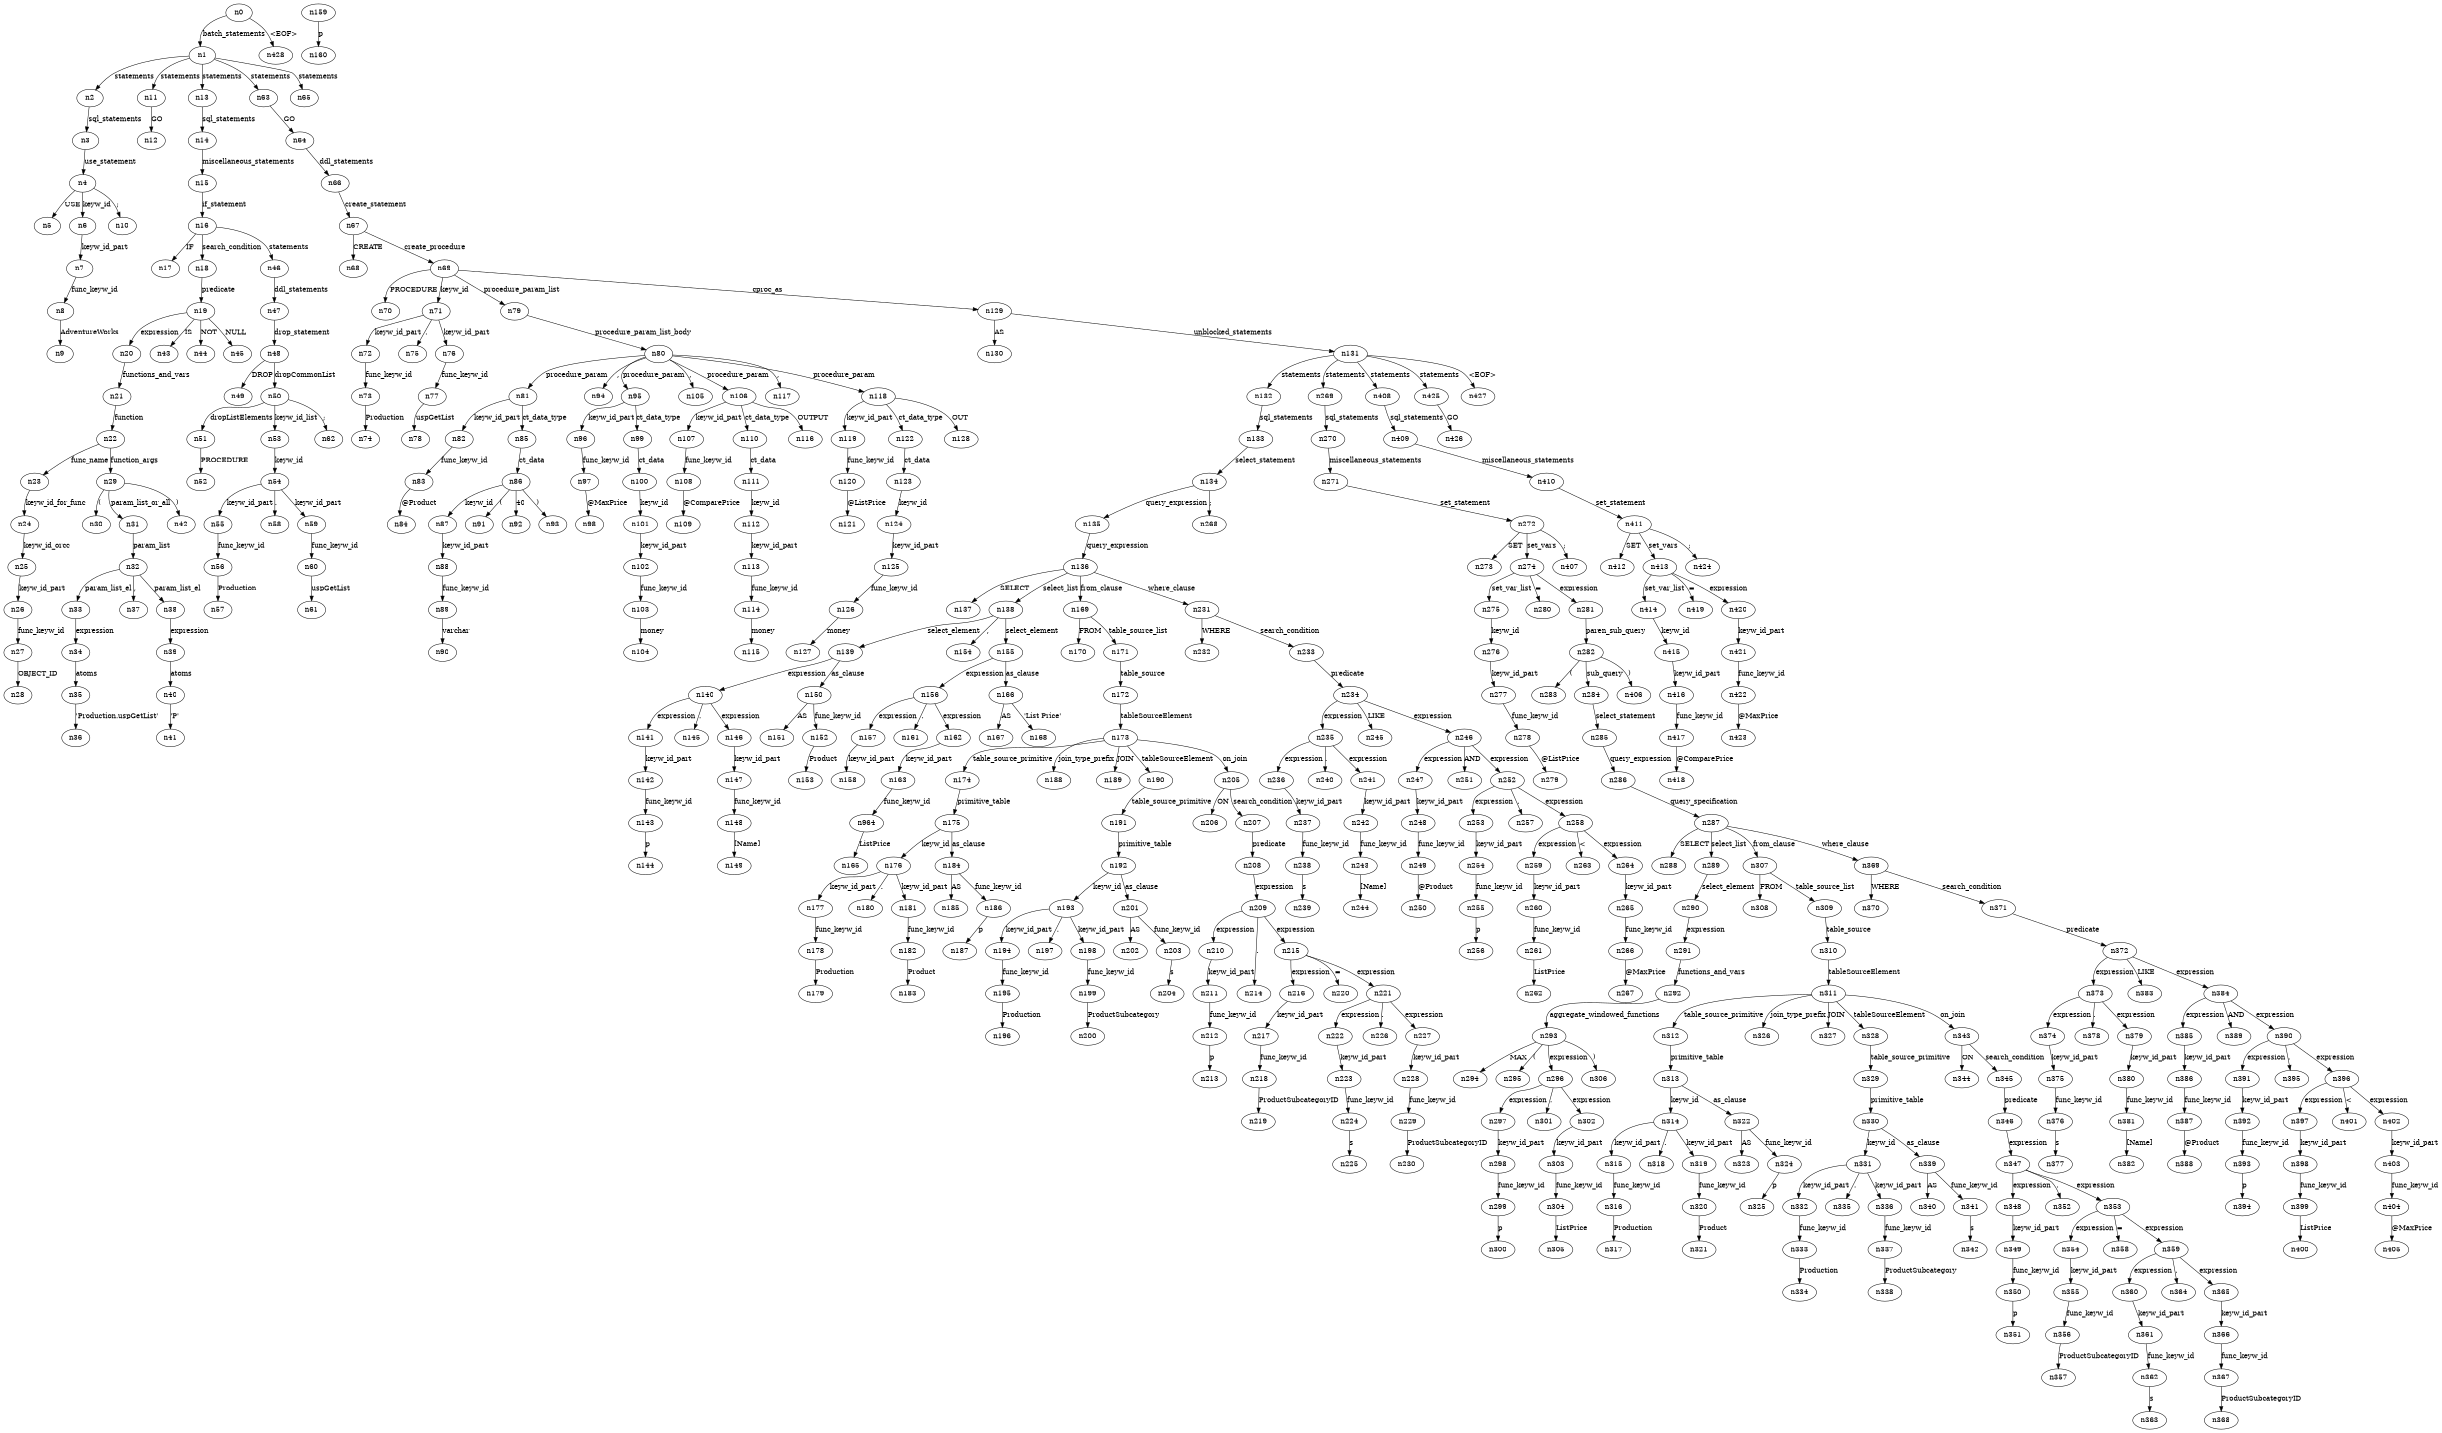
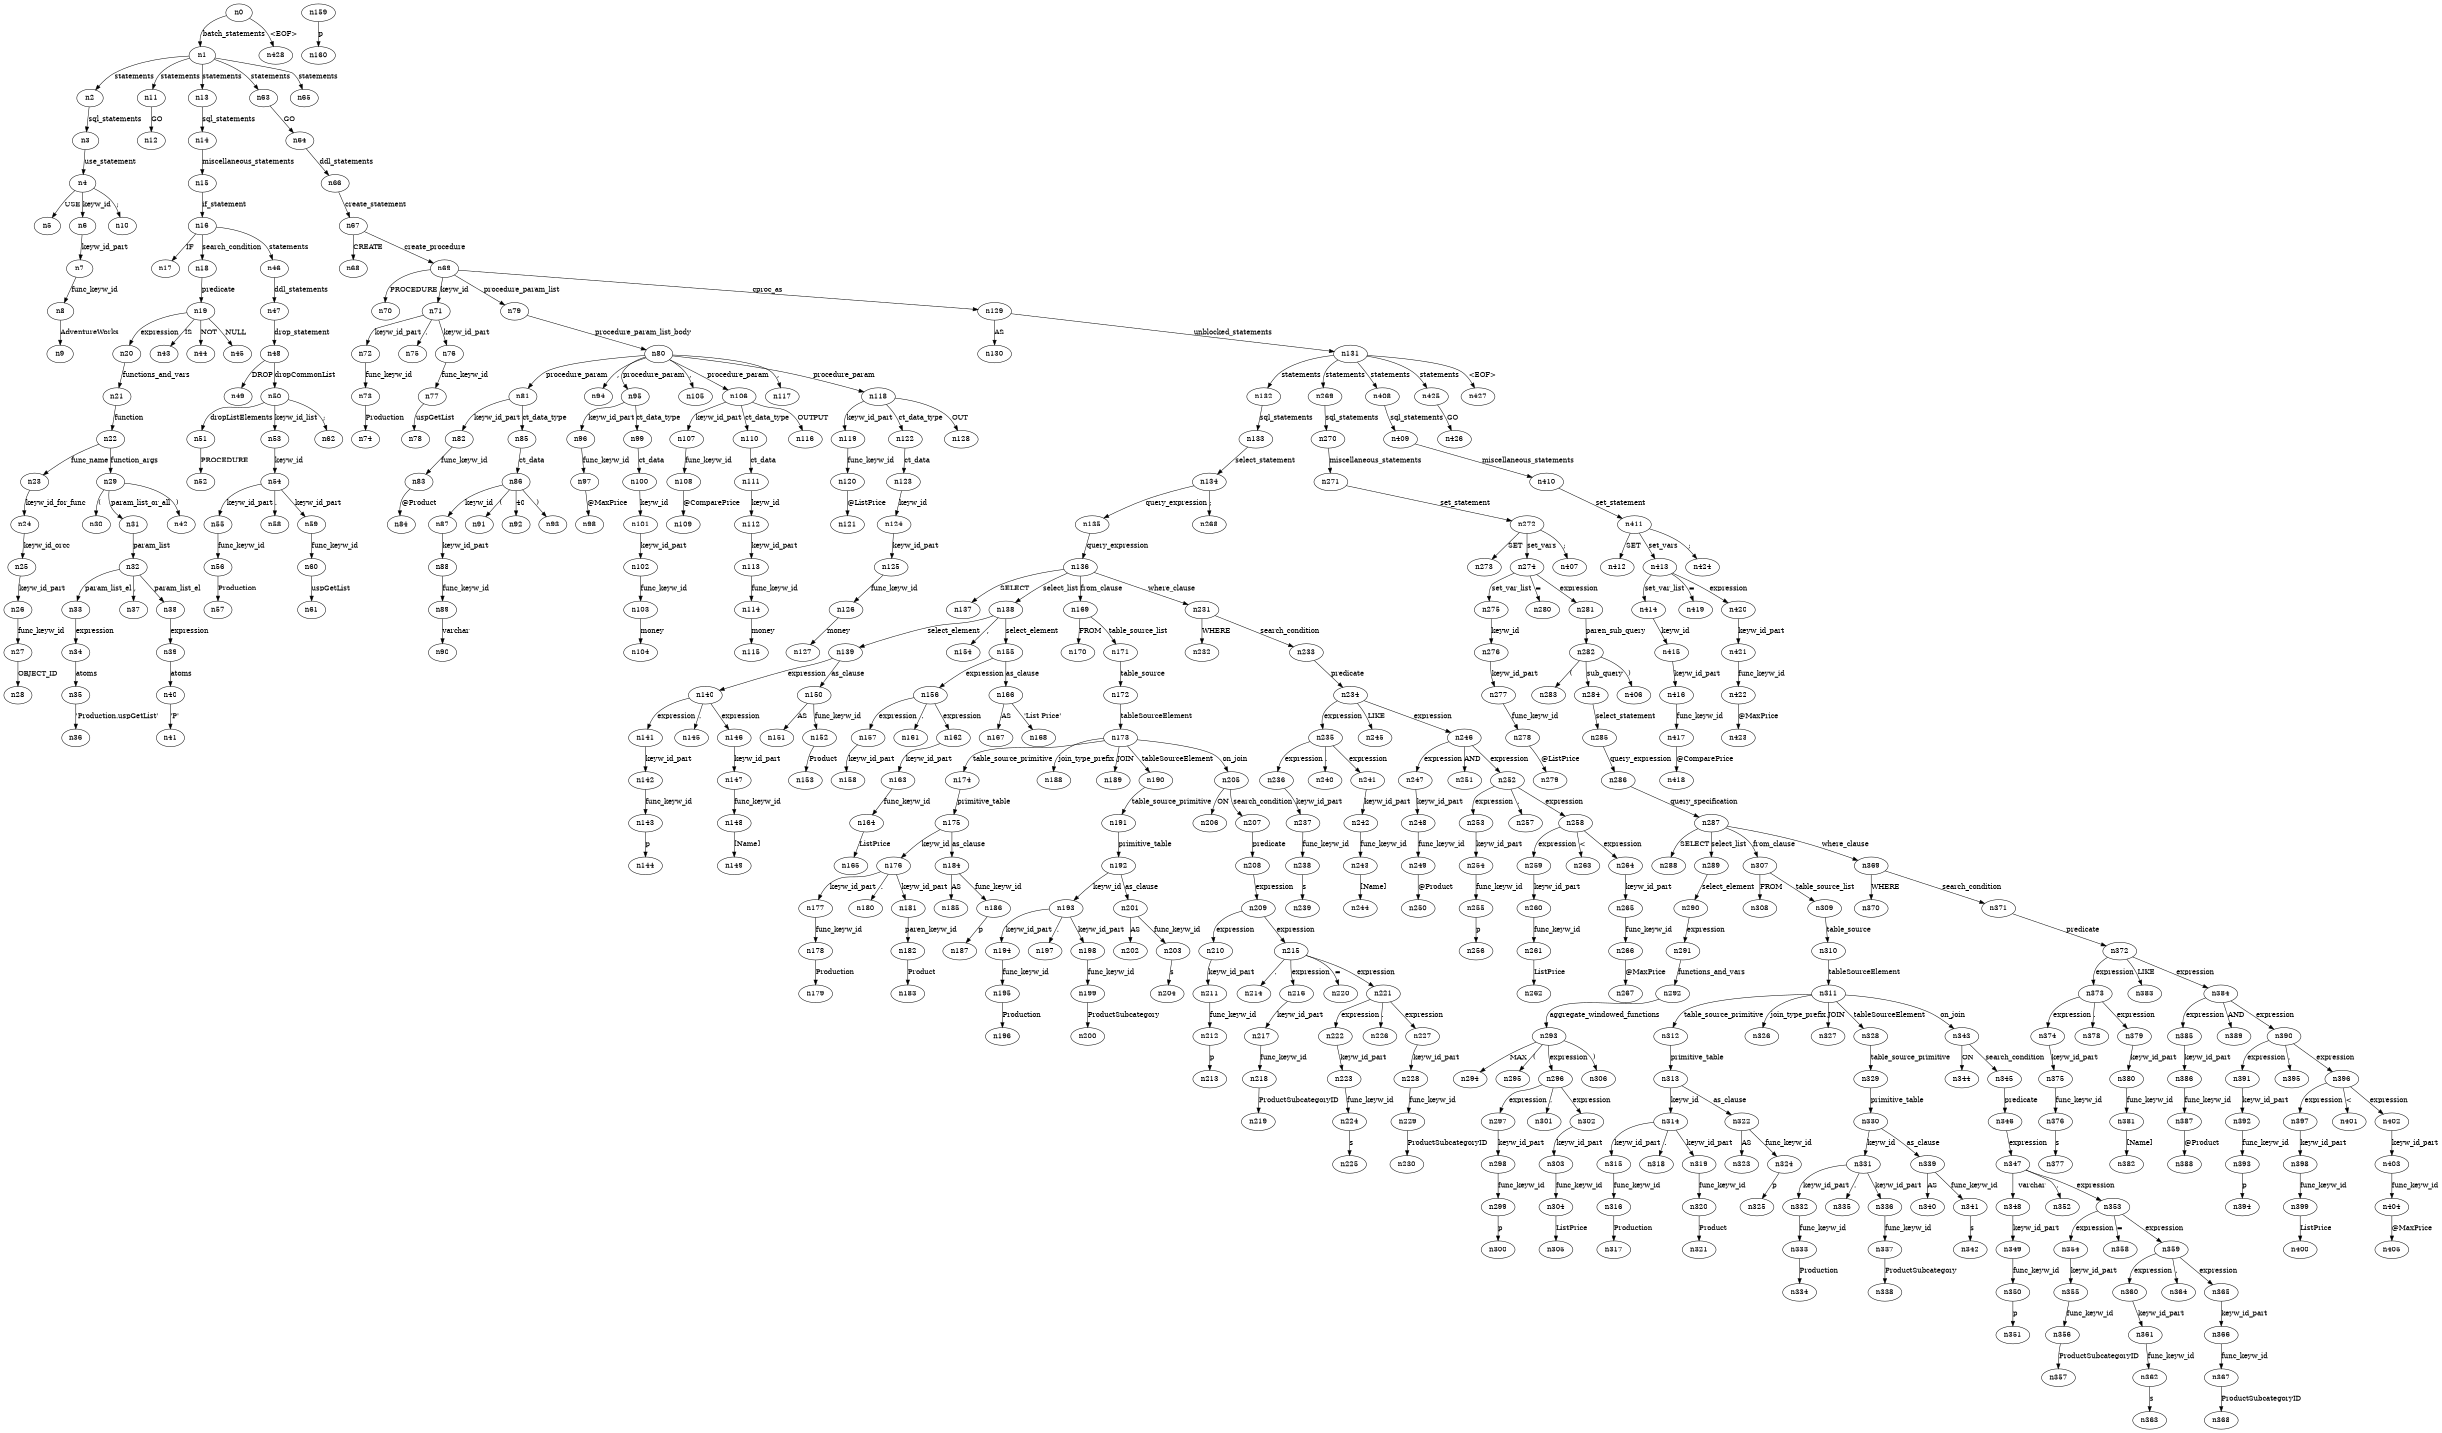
node "n964": label "n964" -> "n164"
edge "n181" -> "n182": label "func_keyw_id" -> "paren_keyw_id"
edge "n209" -> "n214": now "n215" -> "n214"
edge "n347" -> "n348": label "expression" -> "varchar"
